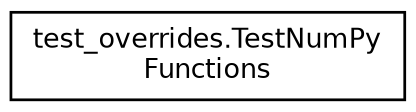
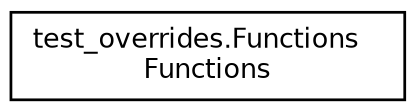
node "test_overrides.TestNumPy Functions": label "test_overrides.TestNumPy Functions" -> "test_overrides.Functions Functions"
